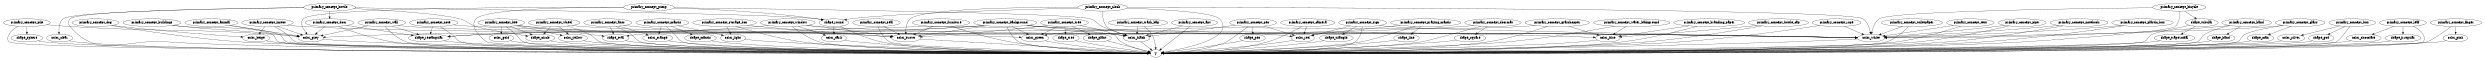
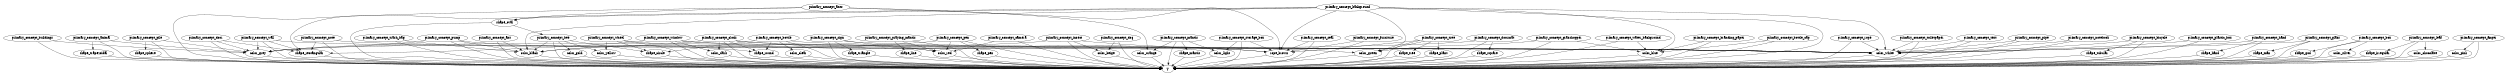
edge "primary_concept_bottle" -> "primary_concept_door": now "primary_concept_bottle" -> "color_white"
edge "shape_round" -> "color_dark": now "primary_concept_clock" -> "color_dark"
edge "shape_tubular" -> "shape_trapezoidal": now "primary_concept_animal" -> "shape_trapezoidal"
edge "primary_concept_bee" -> "shape_oval": reversed
node "color_brown": label "color_brown" -> "rope_brown"
